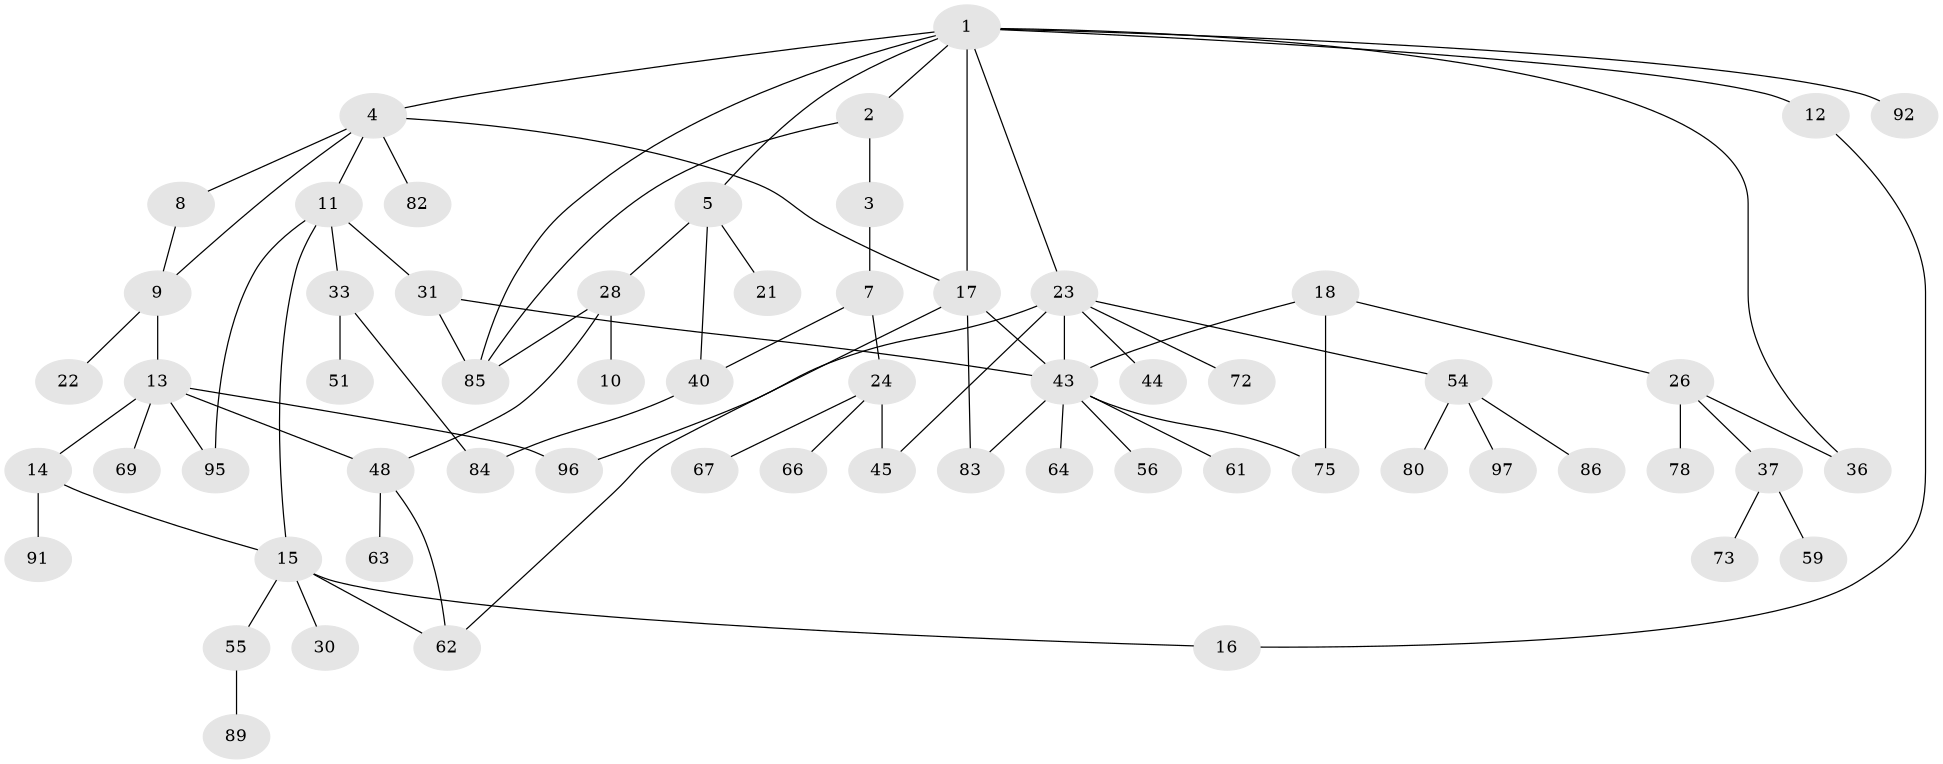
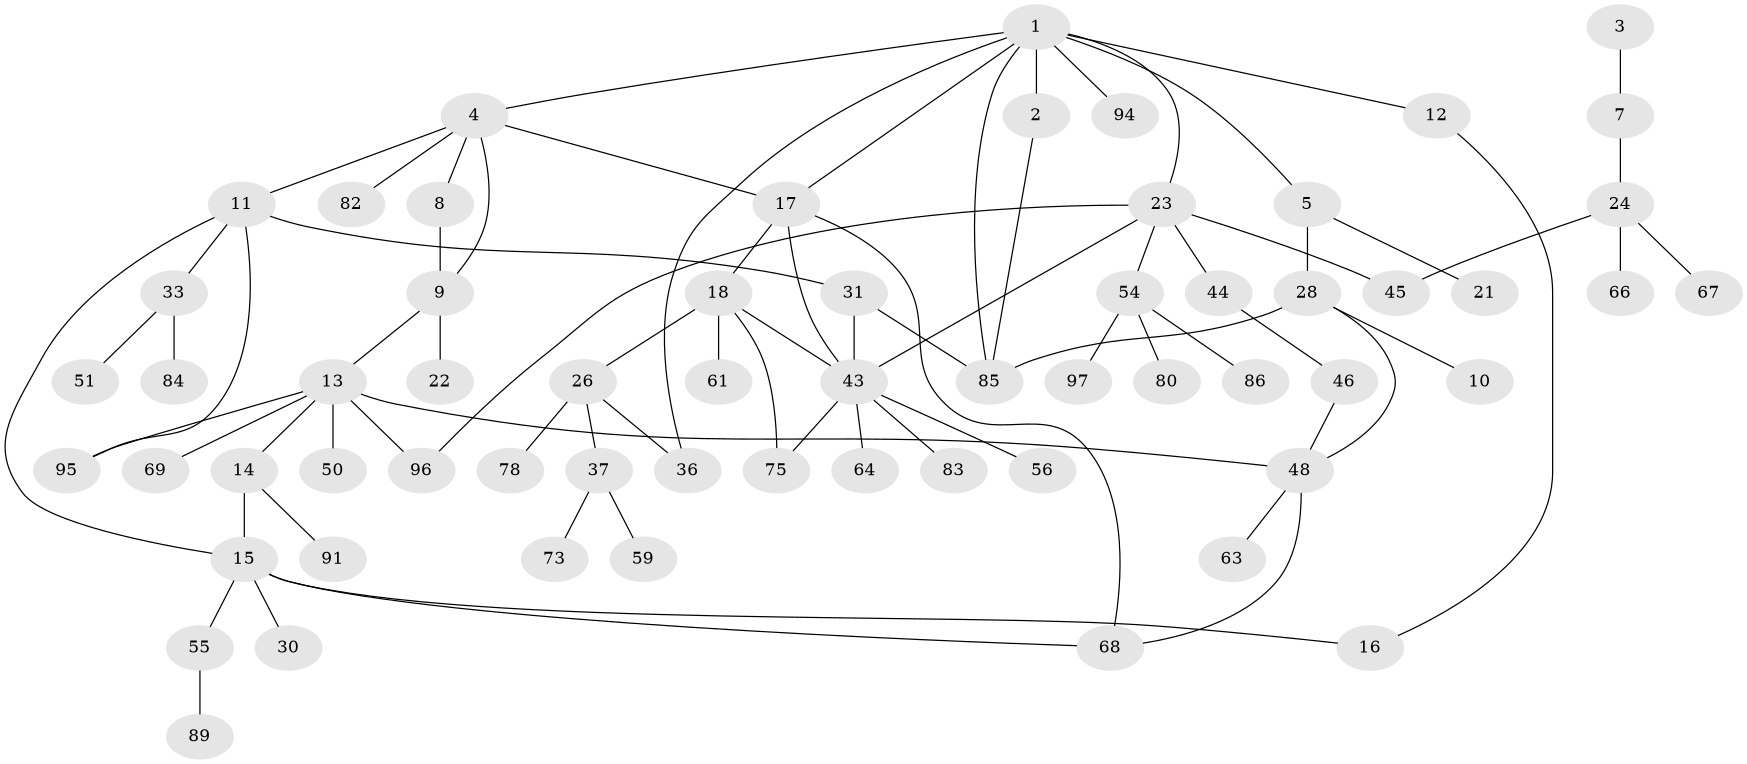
node "92": label "92" -> "94"
edge "2" -- "3": removed
edge "17" -- "83": now "17" -- "18"
node "40": removed
node "72": removed
node "46": added
edge "43" -- "61": now "18" -- "61"
node "50": added
node "62": label "62" -> "68"
